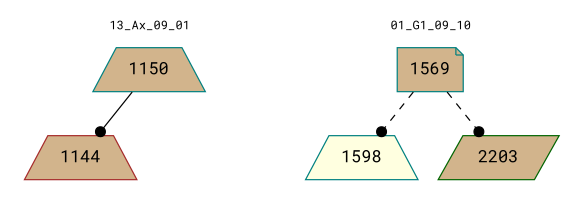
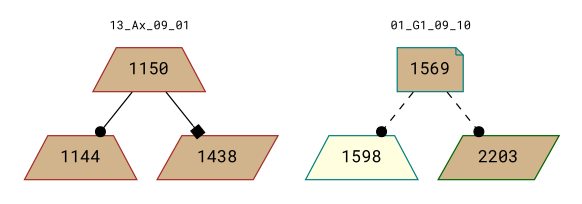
node "1150": color teal -> brown
node "1438": added
